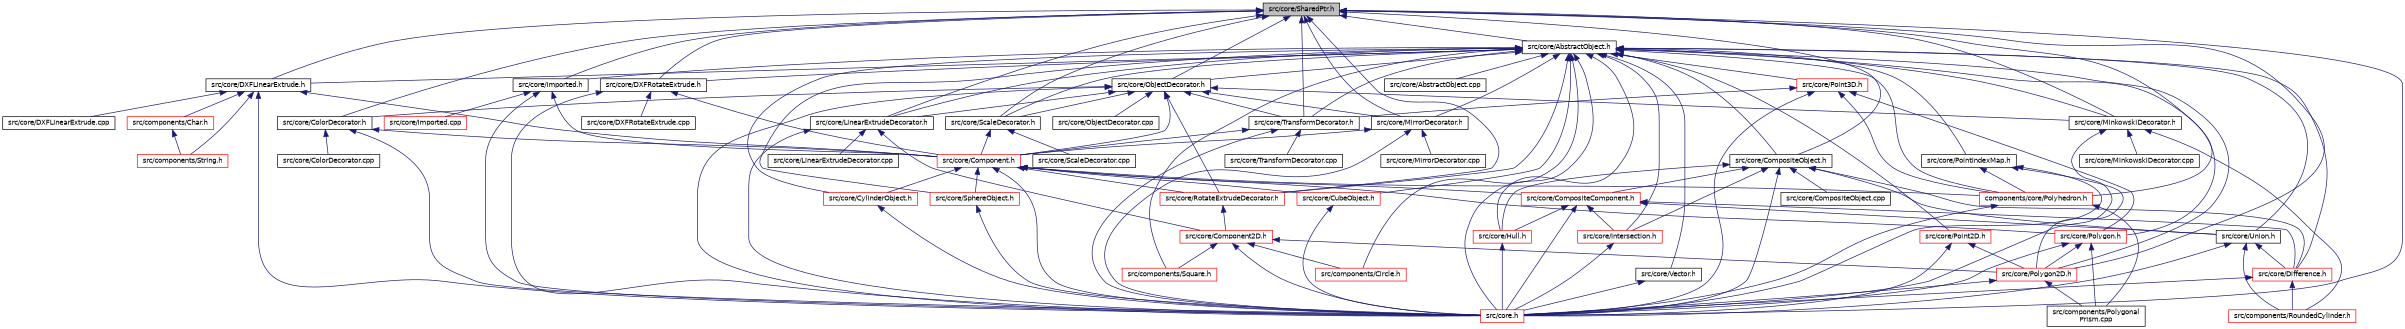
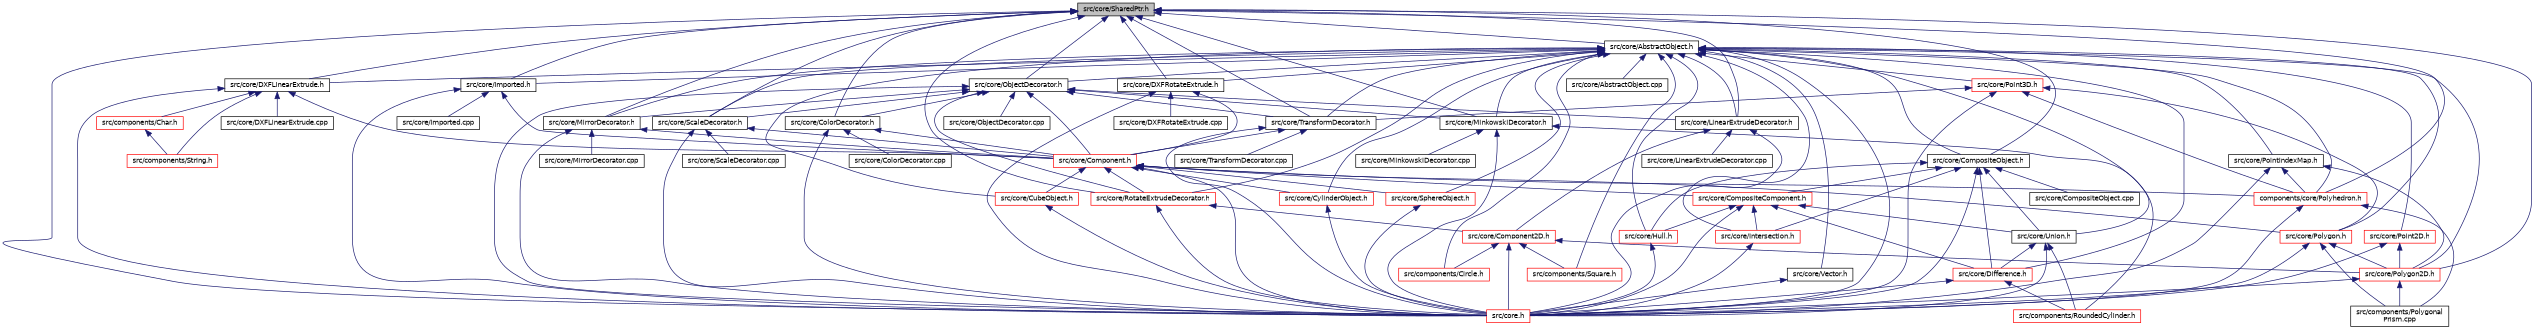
node "src/core/Imported.cpp": color red -> black
edge "src/core.h" -> "src/core/RotateExtrudeDecorator.h": added
edge "src/core.h" -> "src/core/ScaleDecorator.h": added
